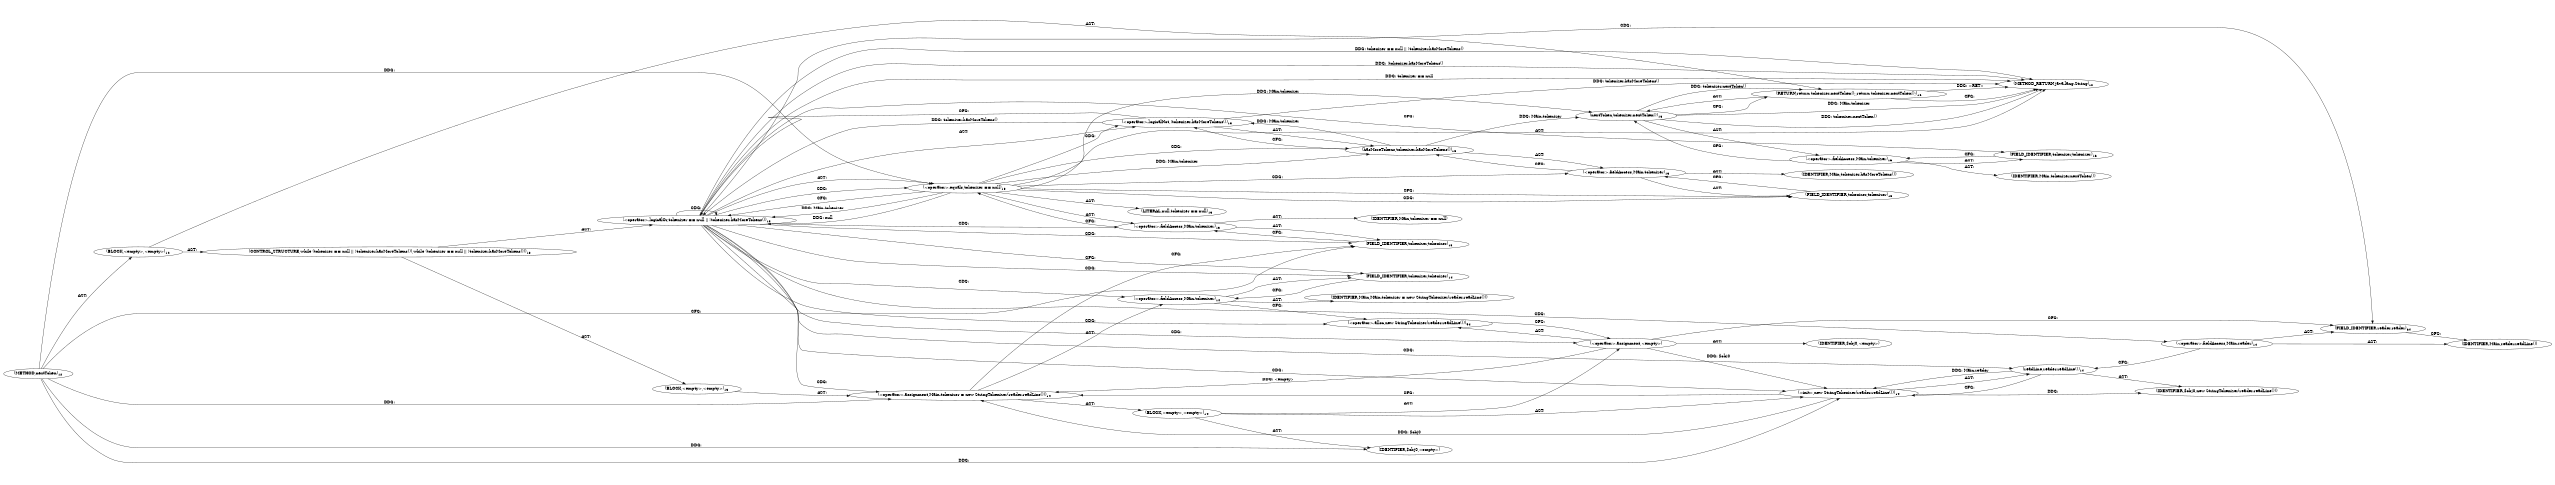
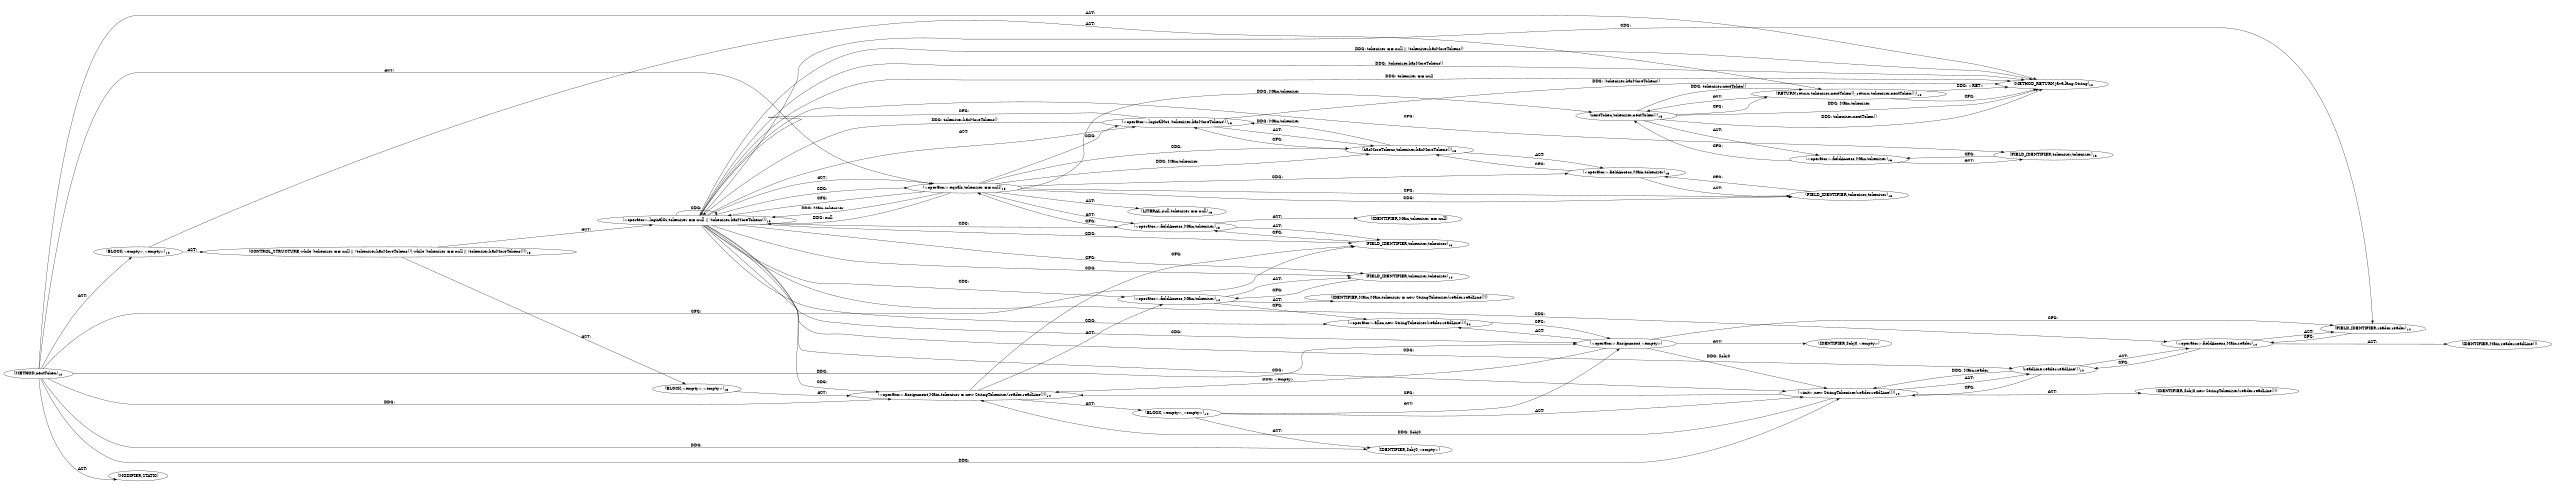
edge "(METHOD,nextToken)" -> "(<operator>.equals,tokenizer == null)": label "DDG: " -> "AST: "
edge "(<operator>.logicalNot,!tokenizer.hasMoreTokens())" -> "(METHOD_RETURN,java.lang.String)": label "DDG: tokenizer.hasMoreTokens()" -> "DDG: !tokenizer.hasMoreTokens()"
edge "(hasMoreTokens,tokenizer.hasMoreTokens())" -> "(nextToken,tokenizer.nextToken())": removed, label "DDG: Main.tokenizer"
edge "(<operator>.equals,tokenizer == null)" -> "(METHOD_RETURN,java.lang.String)": now "(METHOD,nextToken)" -> "(METHOD_RETURN,java.lang.String)"
node "(IDENTIFIER,Main,tokenizer.hasMoreTokens())": removed
node "(IDENTIFIER,Main,tokenizer.nextToken())": removed
node "(FIELD_IDENTIFIER,reader,reader)": text "64" -> "14"
edge "(FIELD_IDENTIFIER,reader,reader)" -> "(IDENTIFIER,Main,reader.readLine())": now "(FIELD_IDENTIFIER,reader,reader)" -> "(<operator>.fieldAccess,Main.reader)"
edge "(METHOD,nextToken)" -> "(<operator>.assignment,<empty>)": added, label "DDG:"
edge "(readLine,reader.readLine())" -> "(IDENTIFIER,$obj0,new StringTokenizer(reader.readLine()))": now "(readLine,reader.readLine())" -> "(<operator>.fieldAccess,Main.reader)"
edge "(<init>,new StringTokenizer(reader.readLine()))" -> "(IDENTIFIER,$obj0,new StringTokenizer(reader.readLine()))": label "DDG: " -> "AST: "
node "(MODIFIER,STATIC)": added
